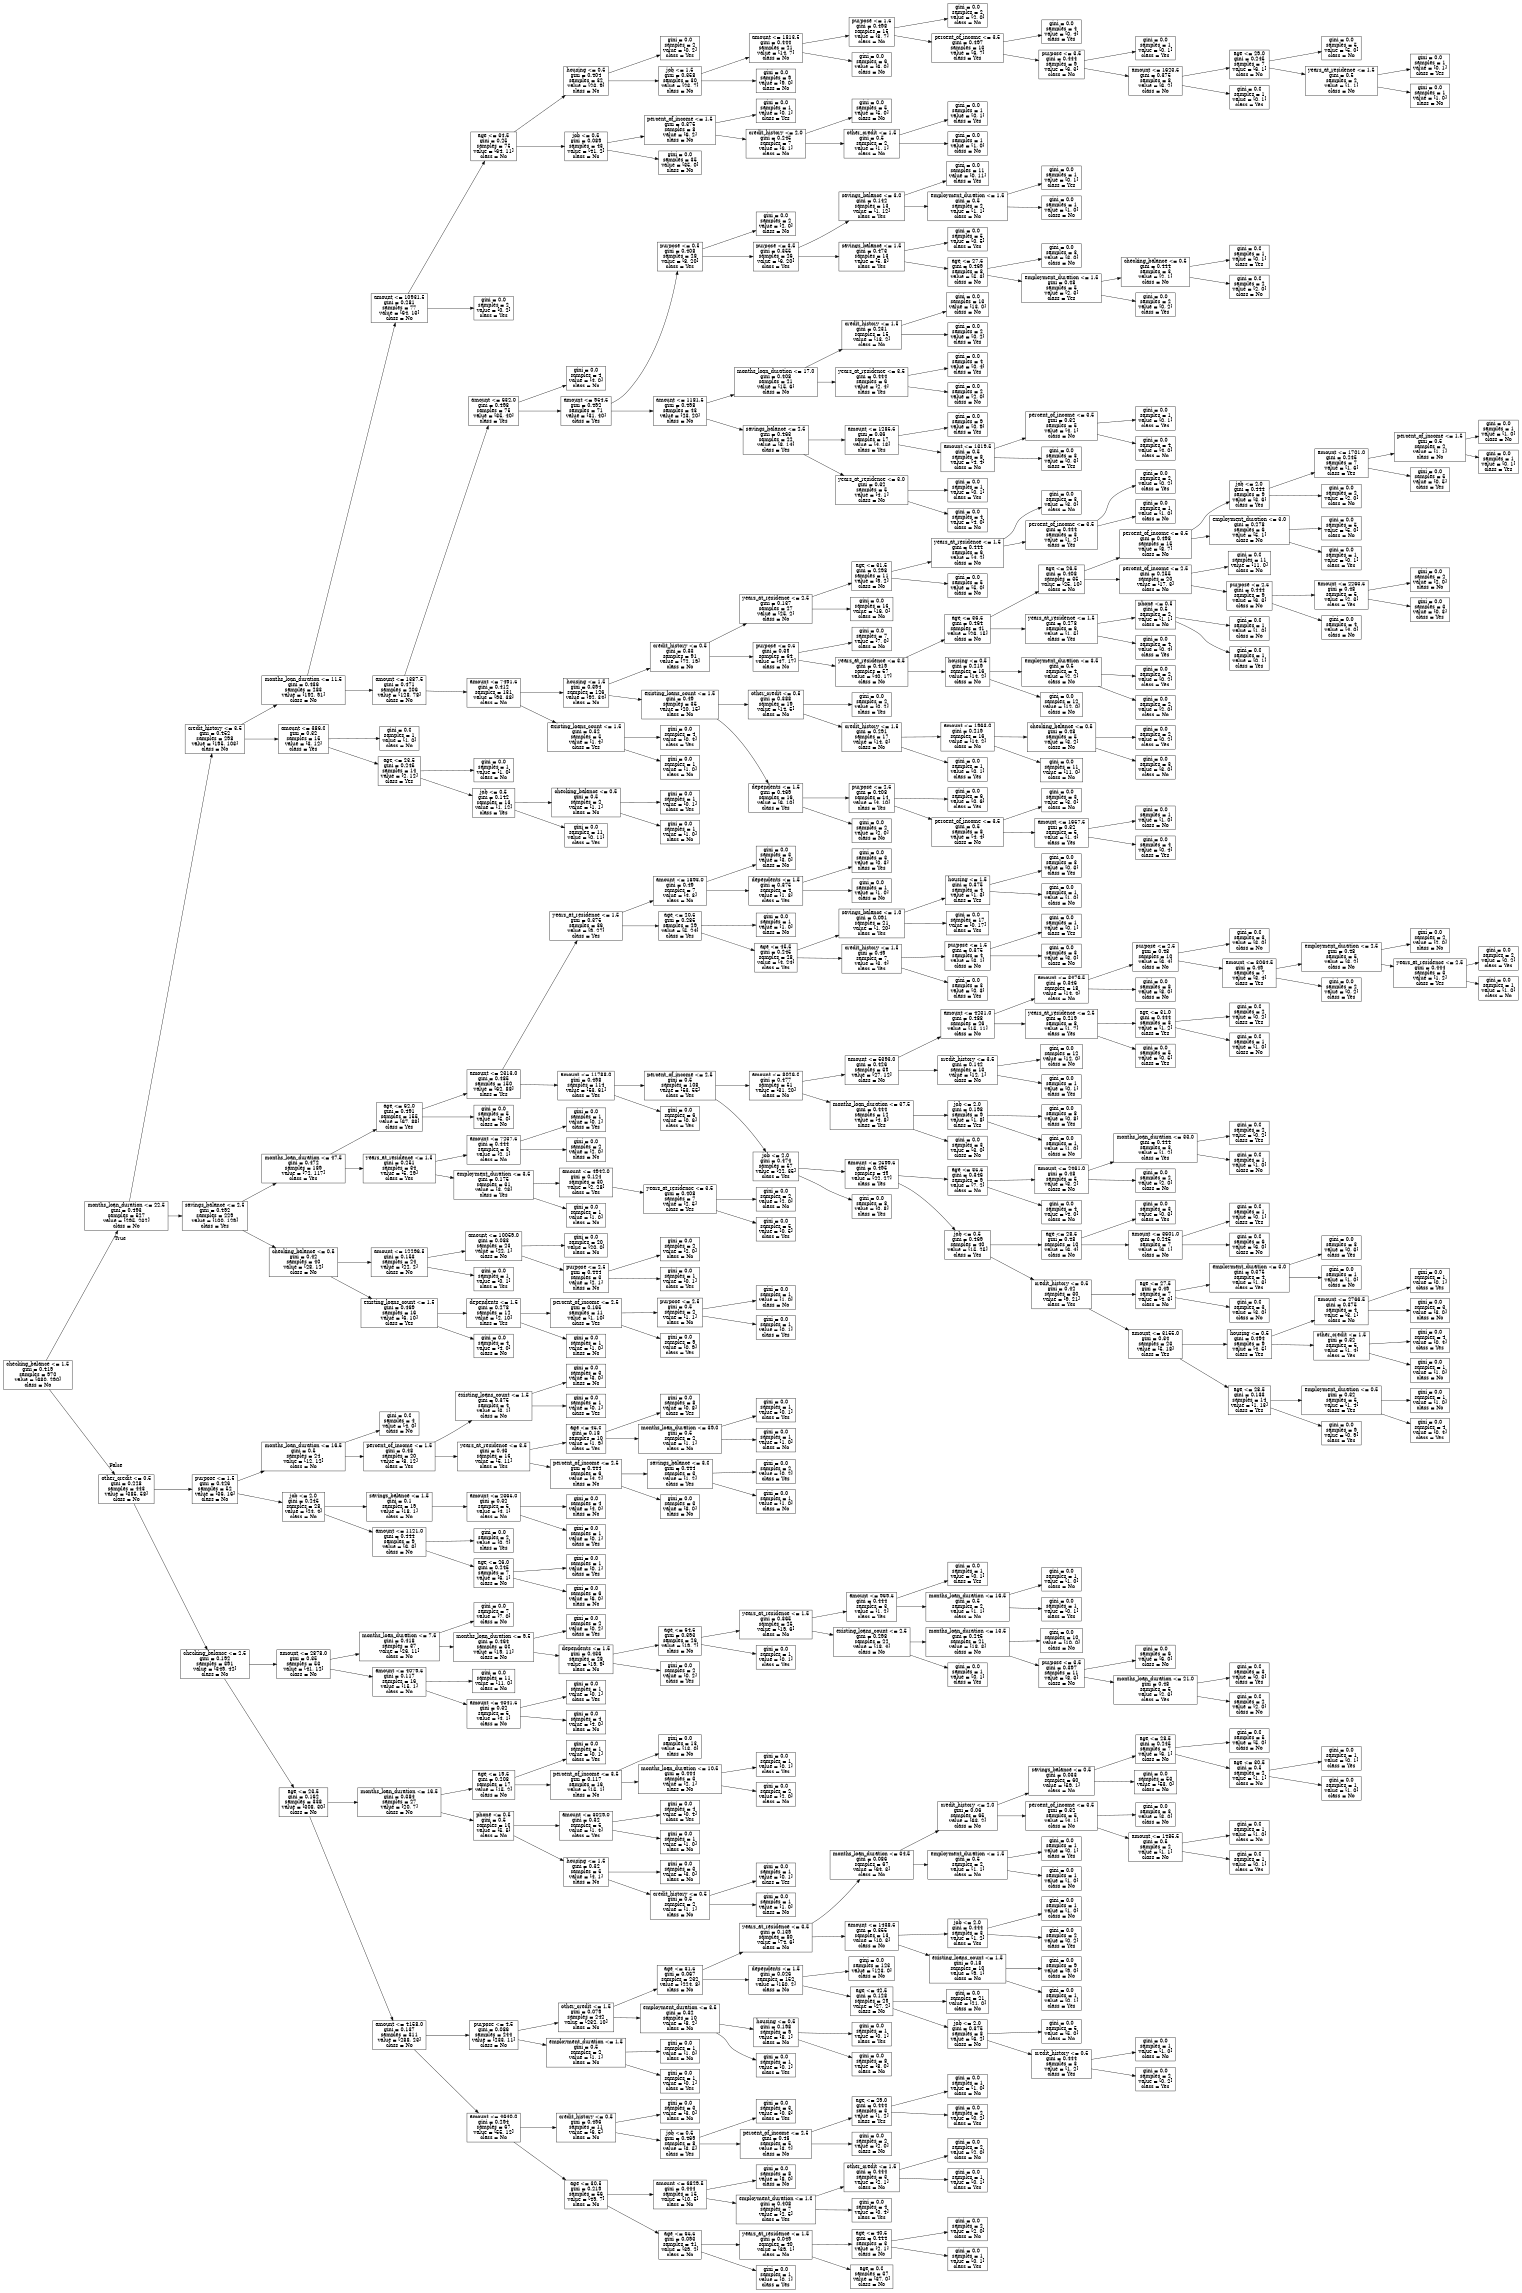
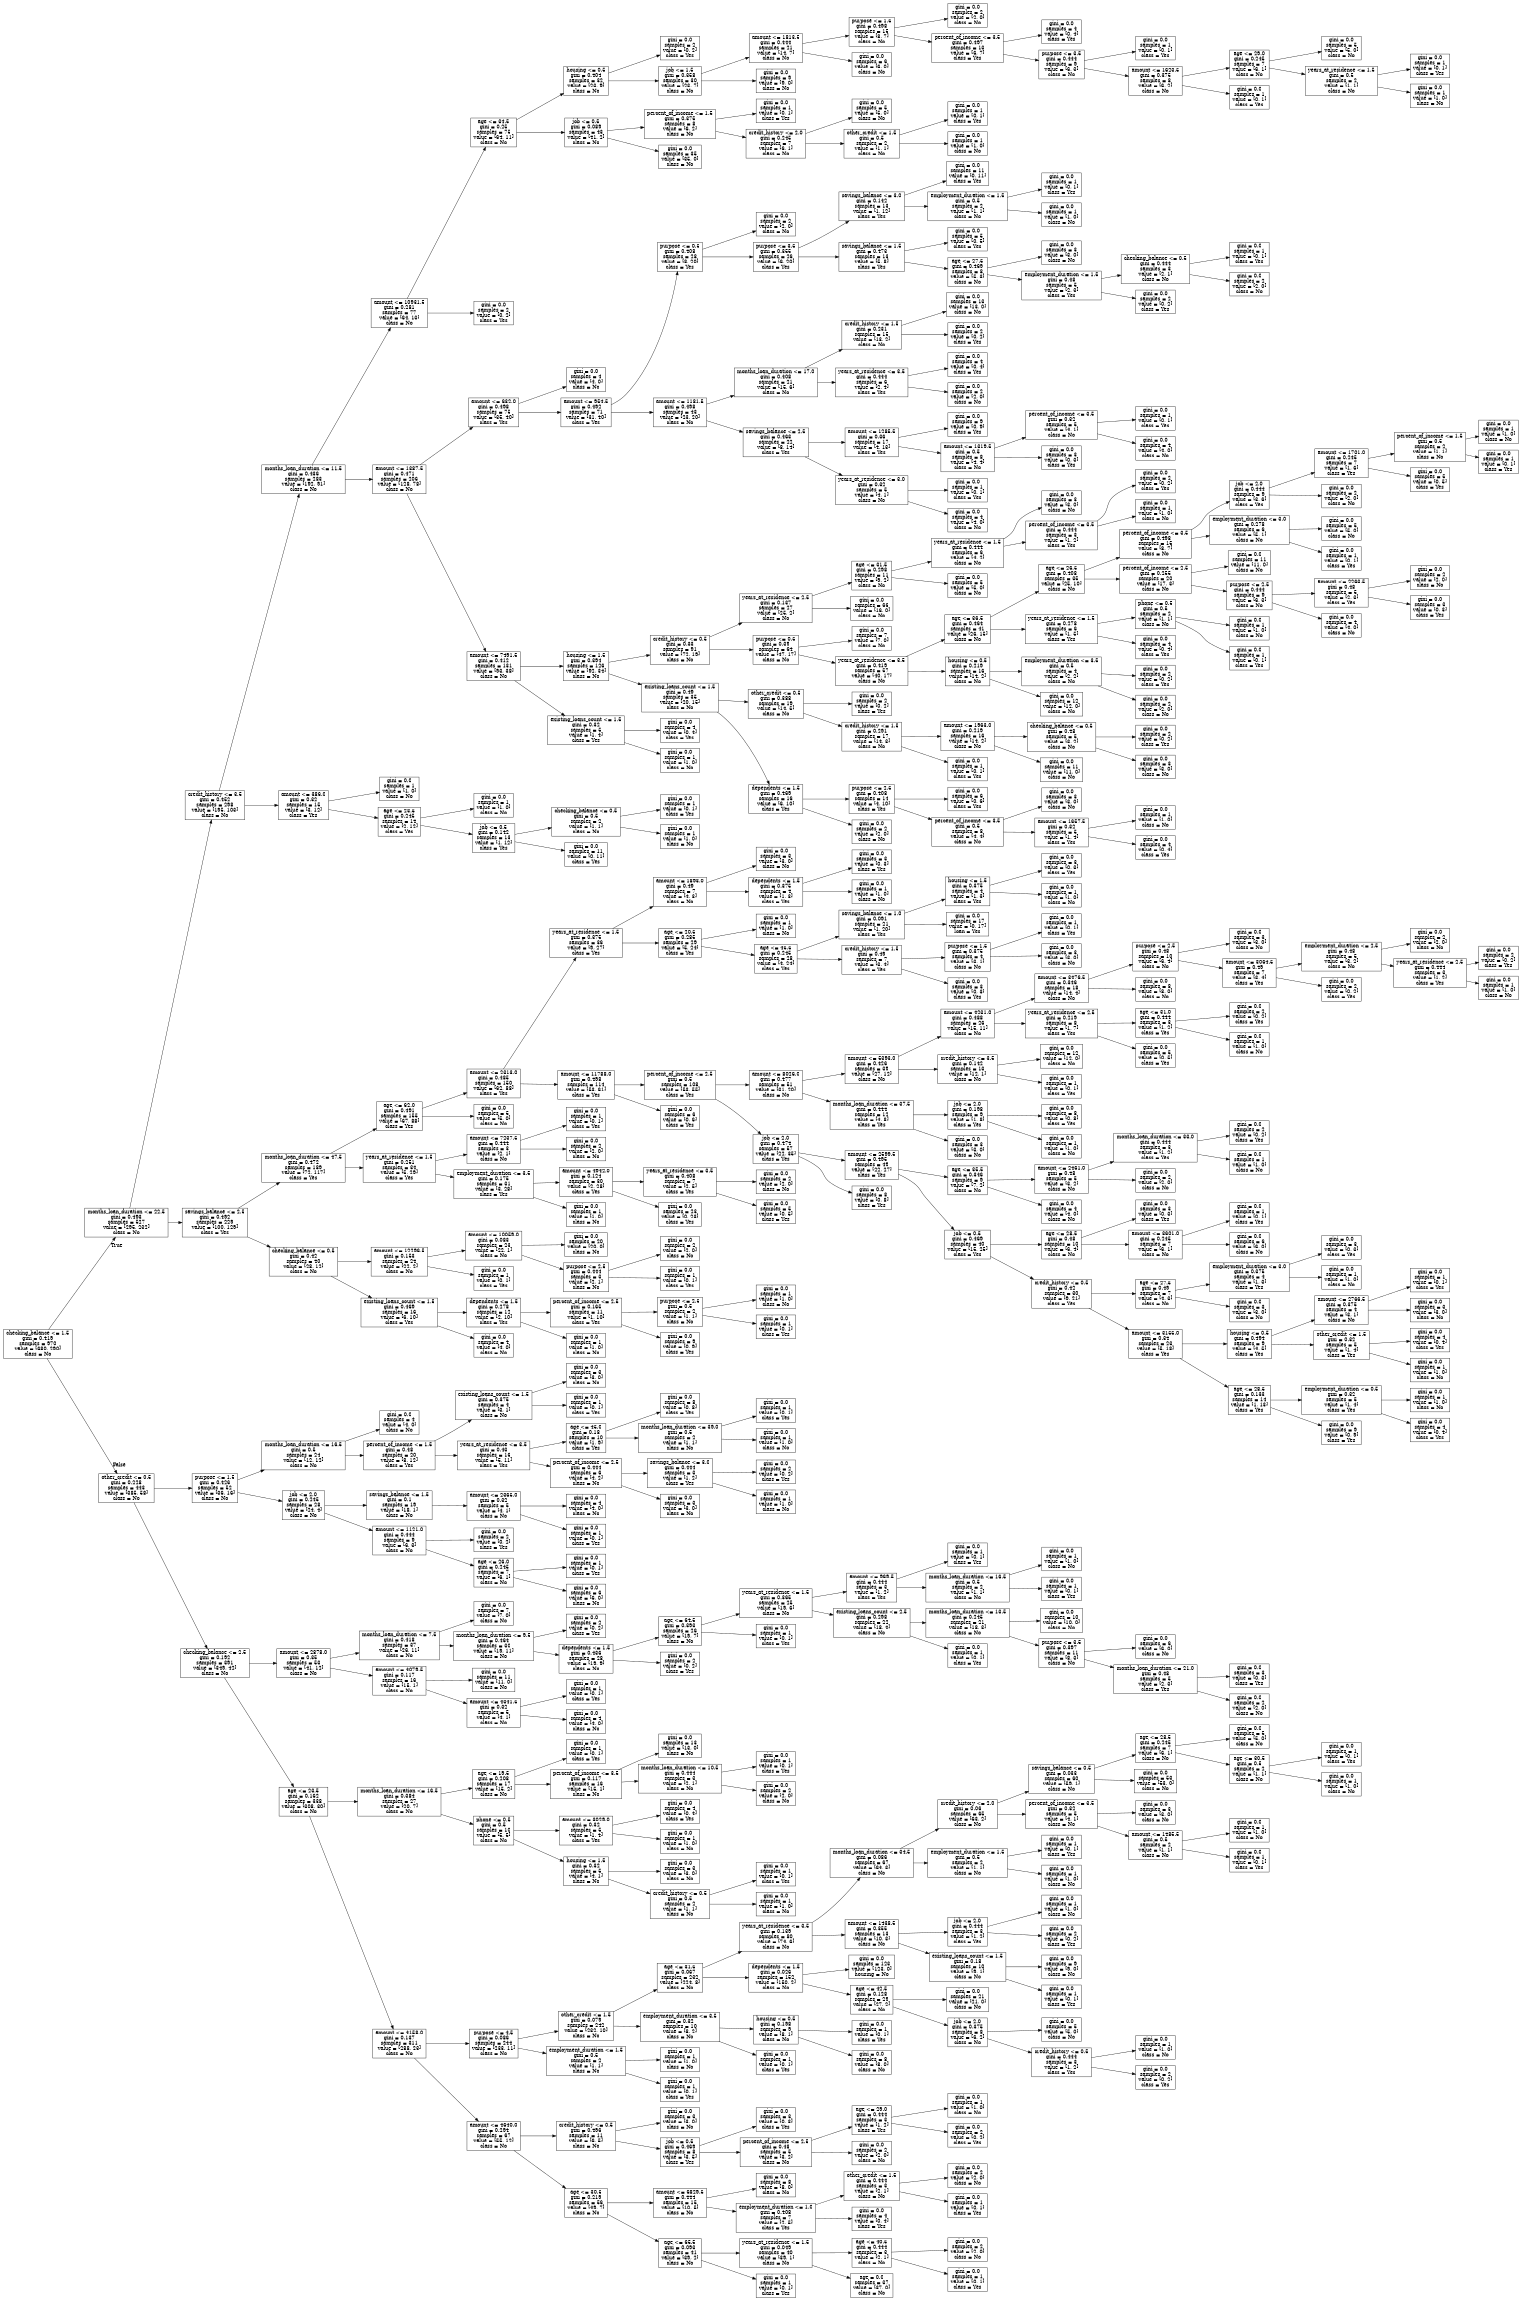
node "gini = 0.0 samples = 16 value = [16, 0] class = No": label "gini = 0.0 samples = 16 value = [16, 0] class = No" -> "gini = 0.0 samples = 66 value = [16, 0] class = No"
node "gini = 0.0 samples = 17 value = [0, 17] class = Yes": label "gini = 0.0 samples = 17 value = [0, 17] class = Yes" -> "gini = 0.0 samples = 17 value = [0, 17] loan = Yes"
node "gini = 0.0 samples = 23 value = [0, 23] class = Yes": added
node "gini = 0.0 samples = 123 value = [123, 0] class = No": label "gini = 0.0 samples = 123 value = [123, 0] class = No" -> "gini = 0.0 samples = 123 value = [123, 0] housing = No"
